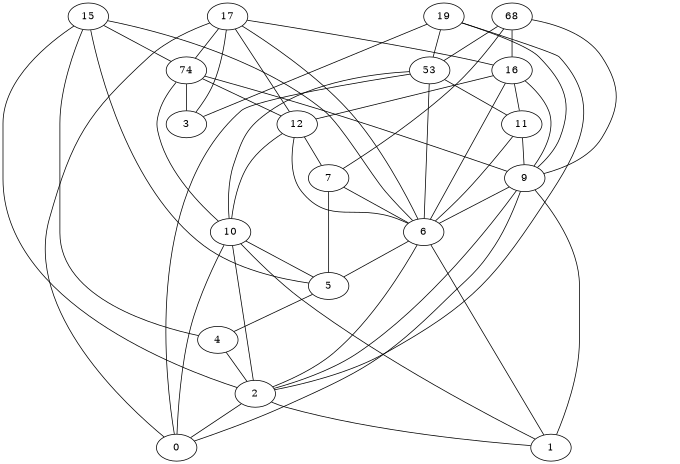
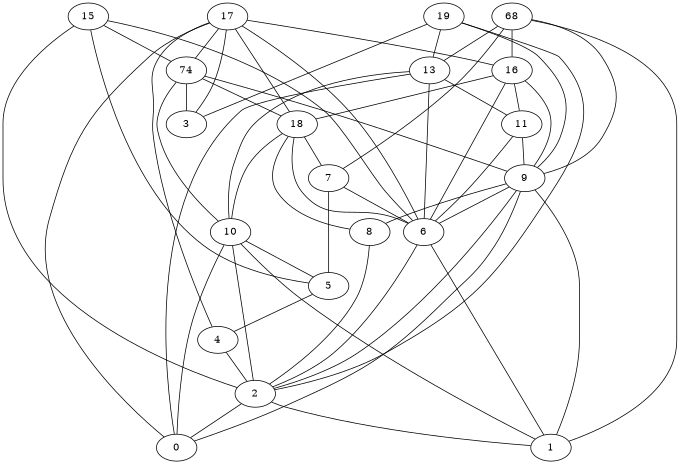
node "53": label "53" -> "13"
node "12": label "12" -> "18"
edge "68" -- "1": added
edge "15" -- "4": now "17" -- "4"
node "8": added
edge "6" -- "5": removed
